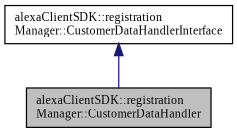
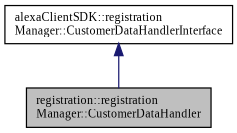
node "alexaClientSDK::registration Manager::CustomerDataHandler": label "alexaClientSDK::registration Manager::CustomerDataHandler" -> "registration::registration Manager::CustomerDataHandler"
